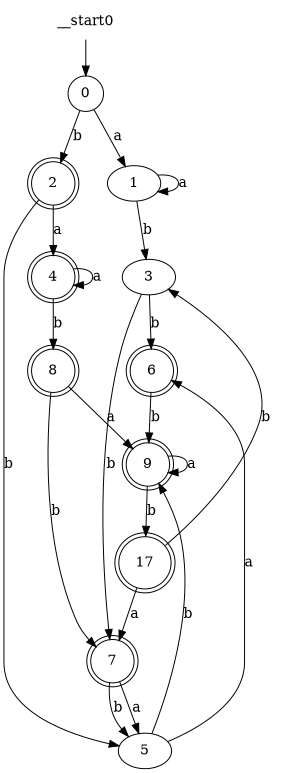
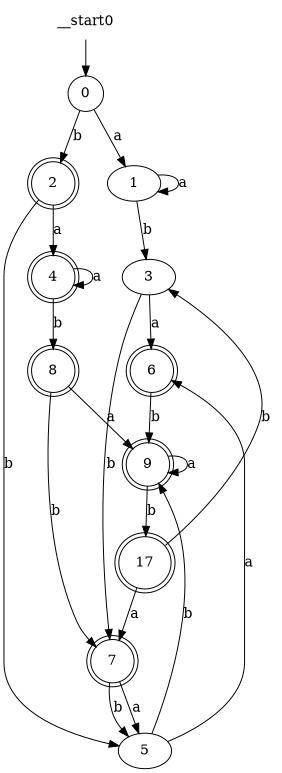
edge "3" -> "6": label "b" -> "a"
